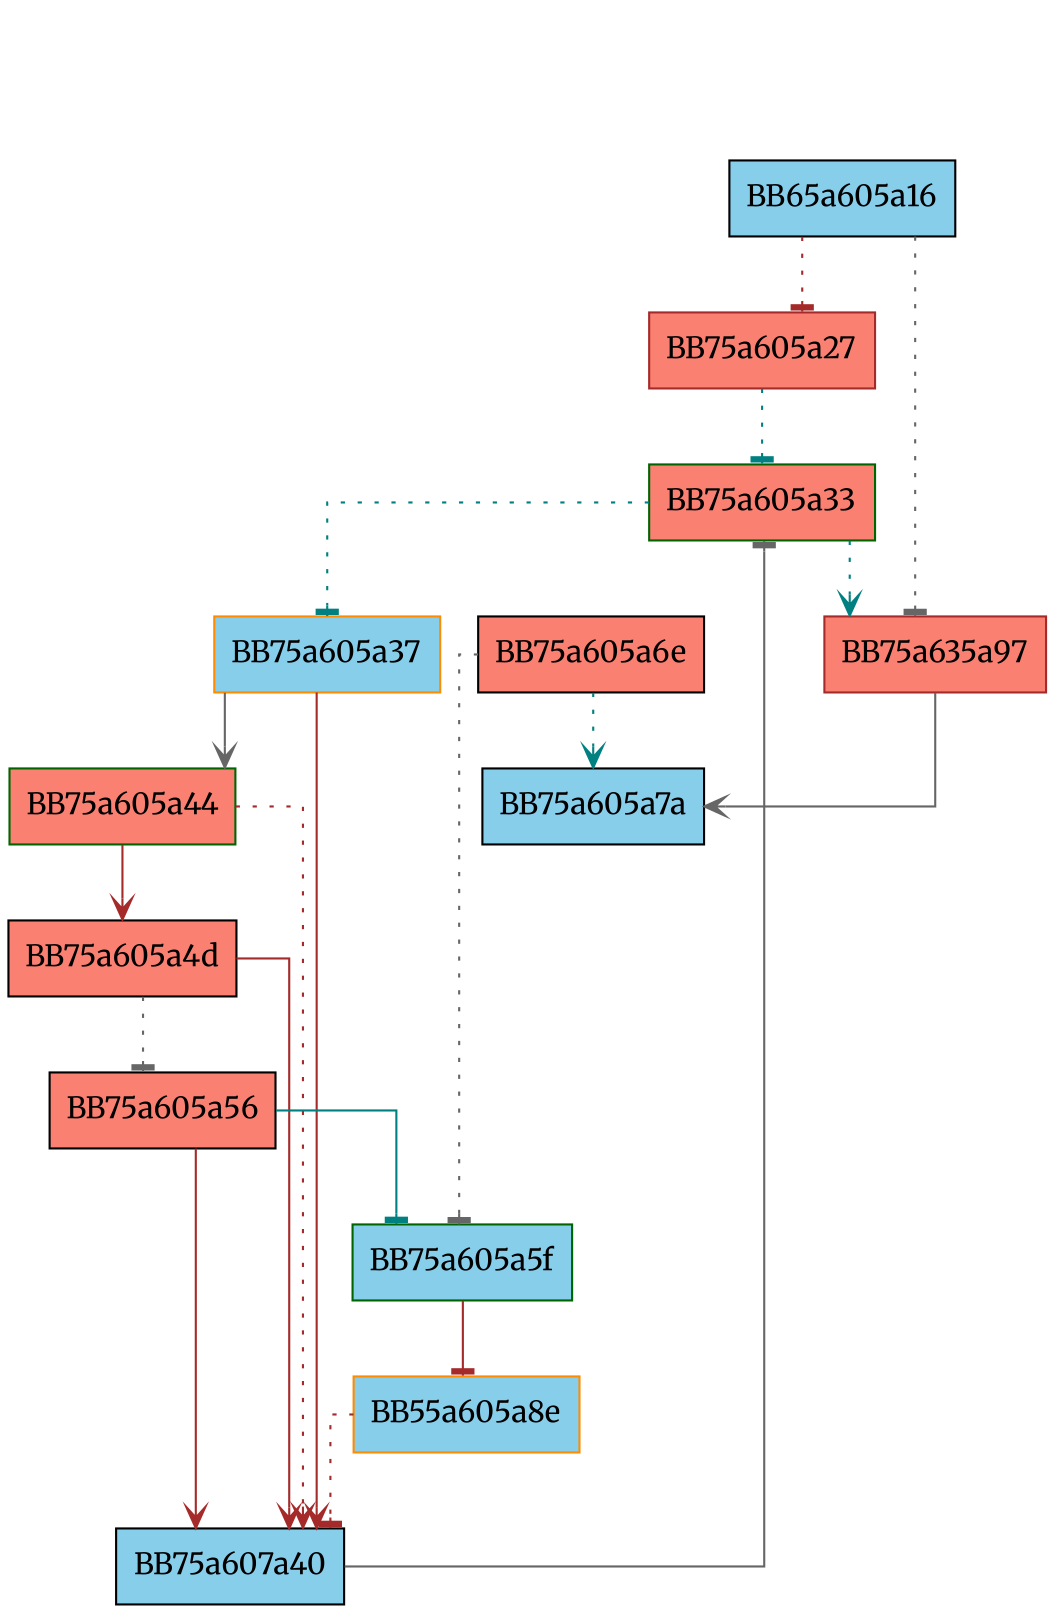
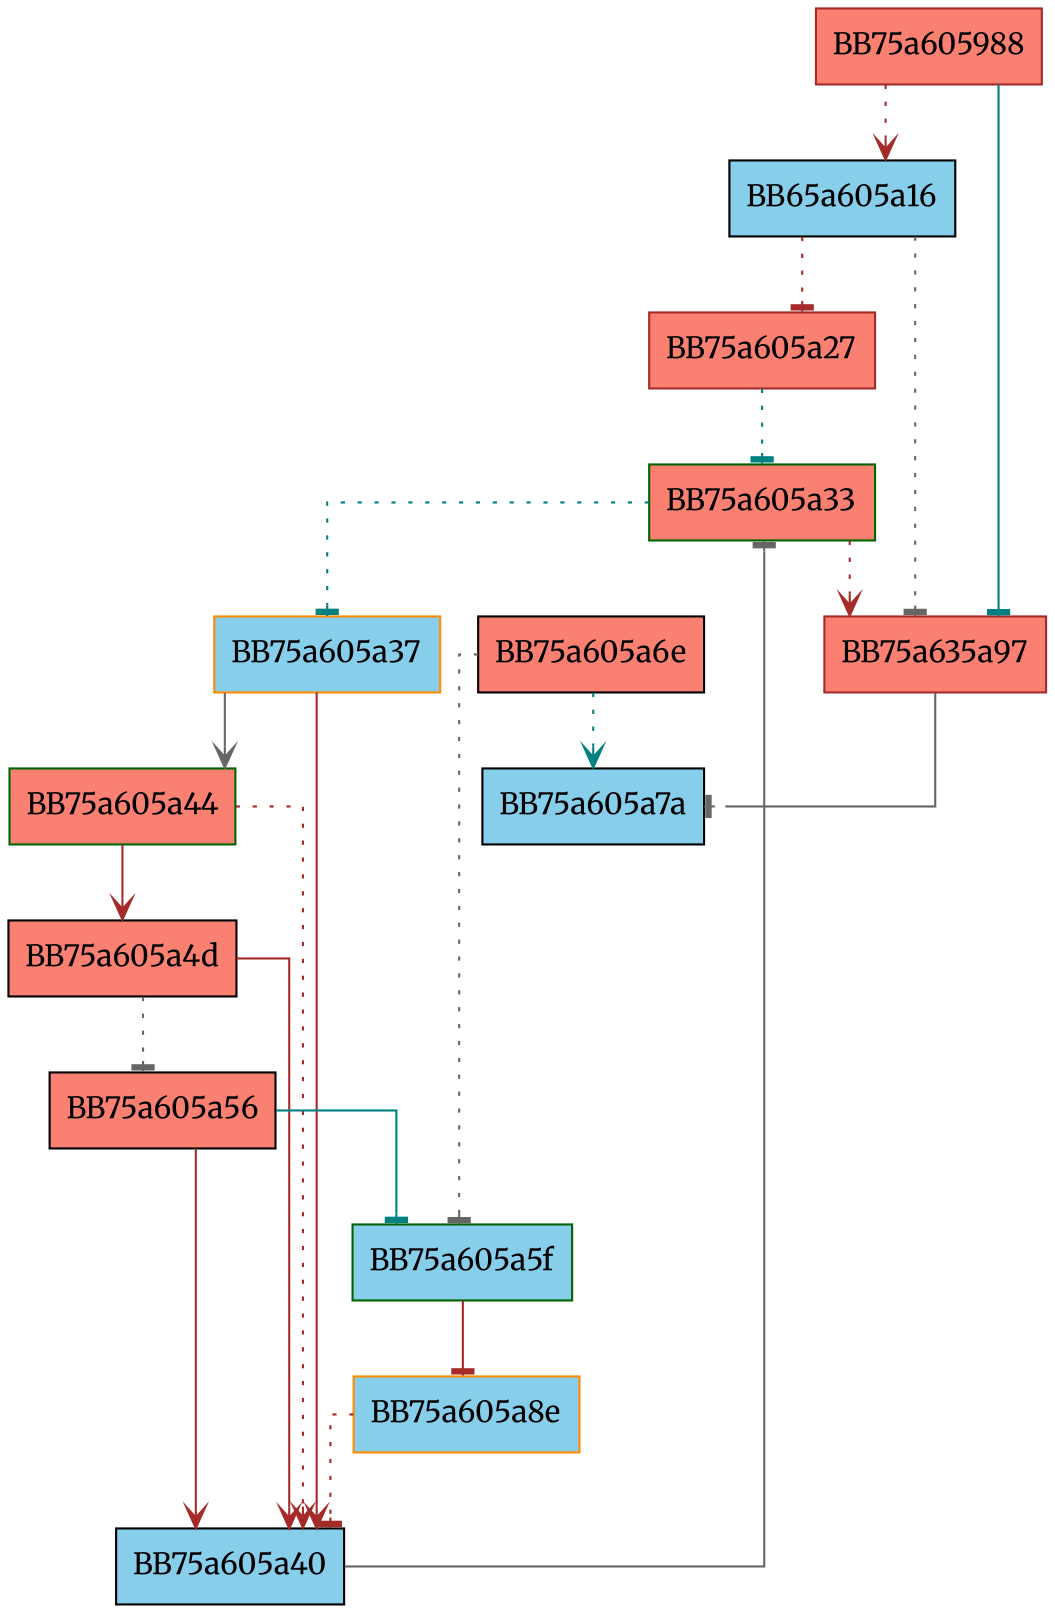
node "BB75a605988": added
edge "BB75a605a33" -> "BB75a635a97": color teal -> brown
edge "BB75a635a97" -> "BB75a605a7a": arrowhead vee -> tee
node "BB55a605a8e": label "BB55a605a8e" -> "BB75a605a8e"
node "BB75a607a40": label "BB75a607a40" -> "BB75a605a40"
